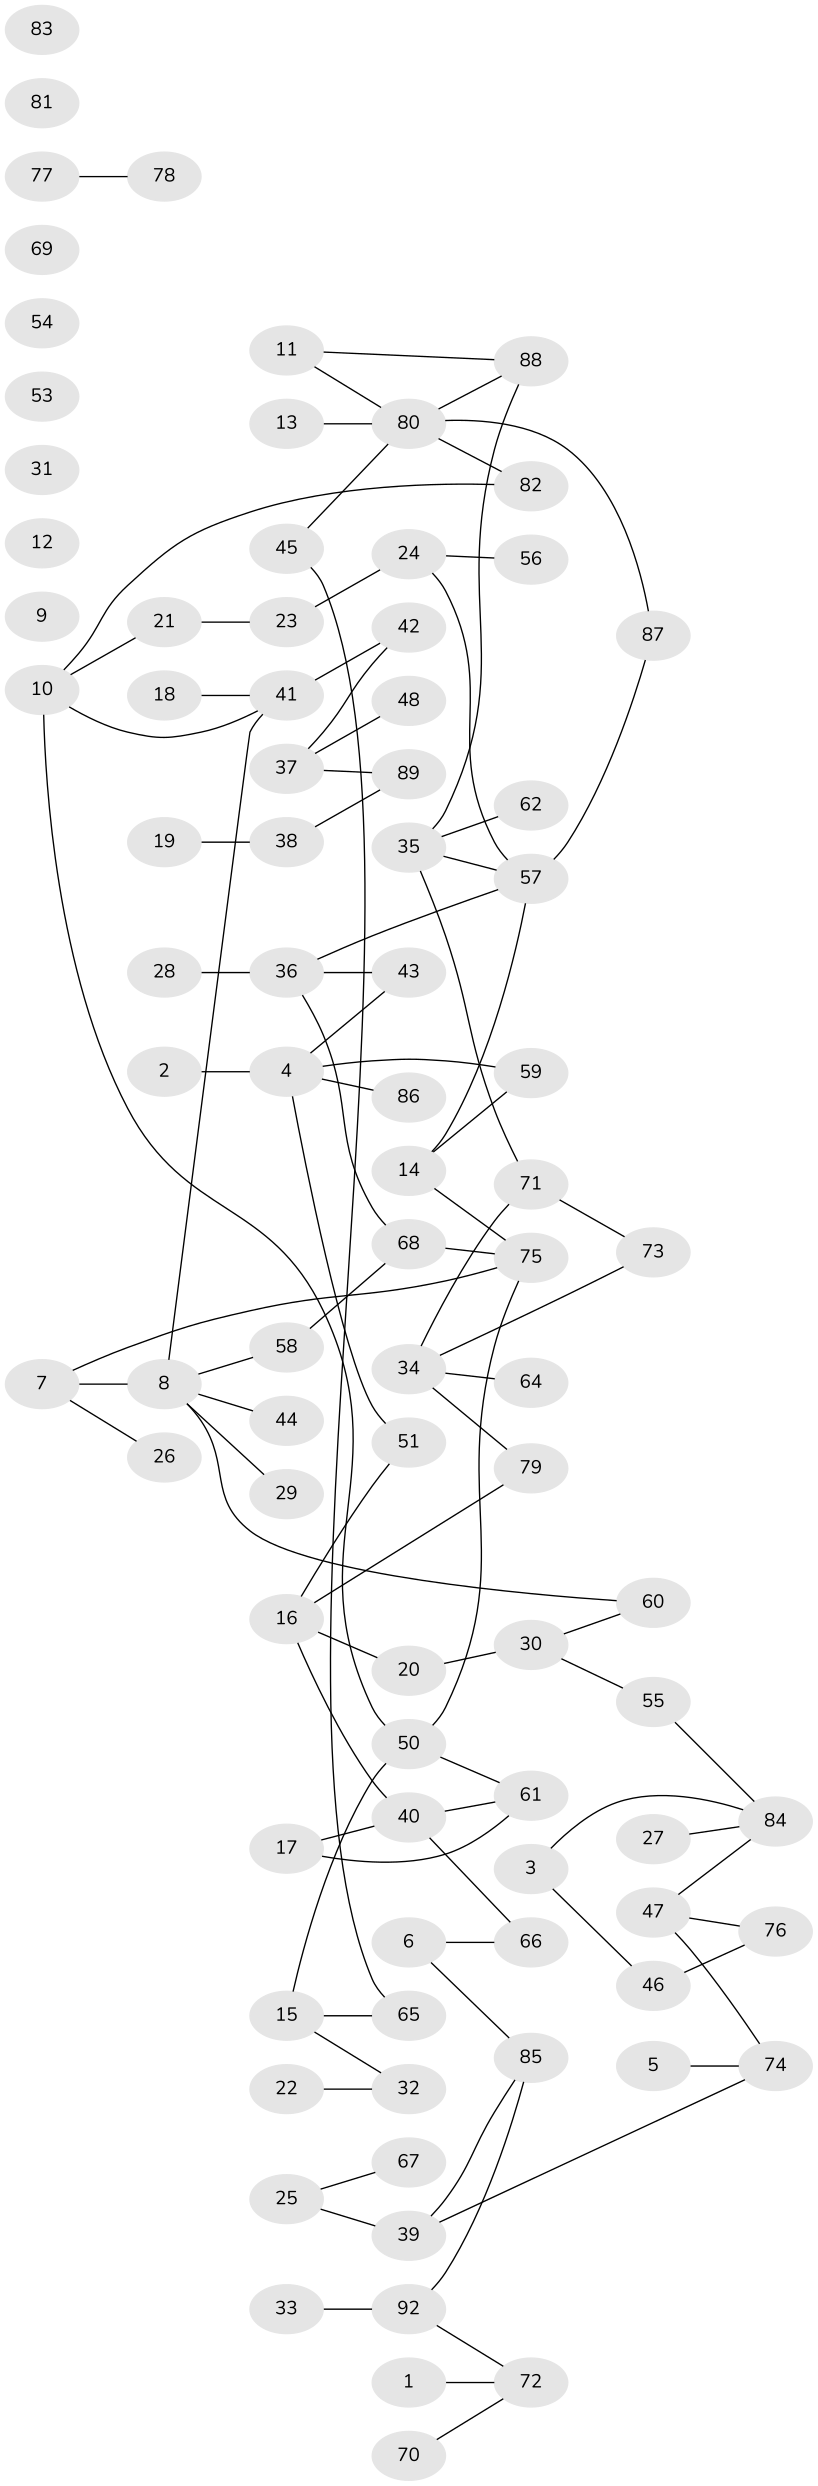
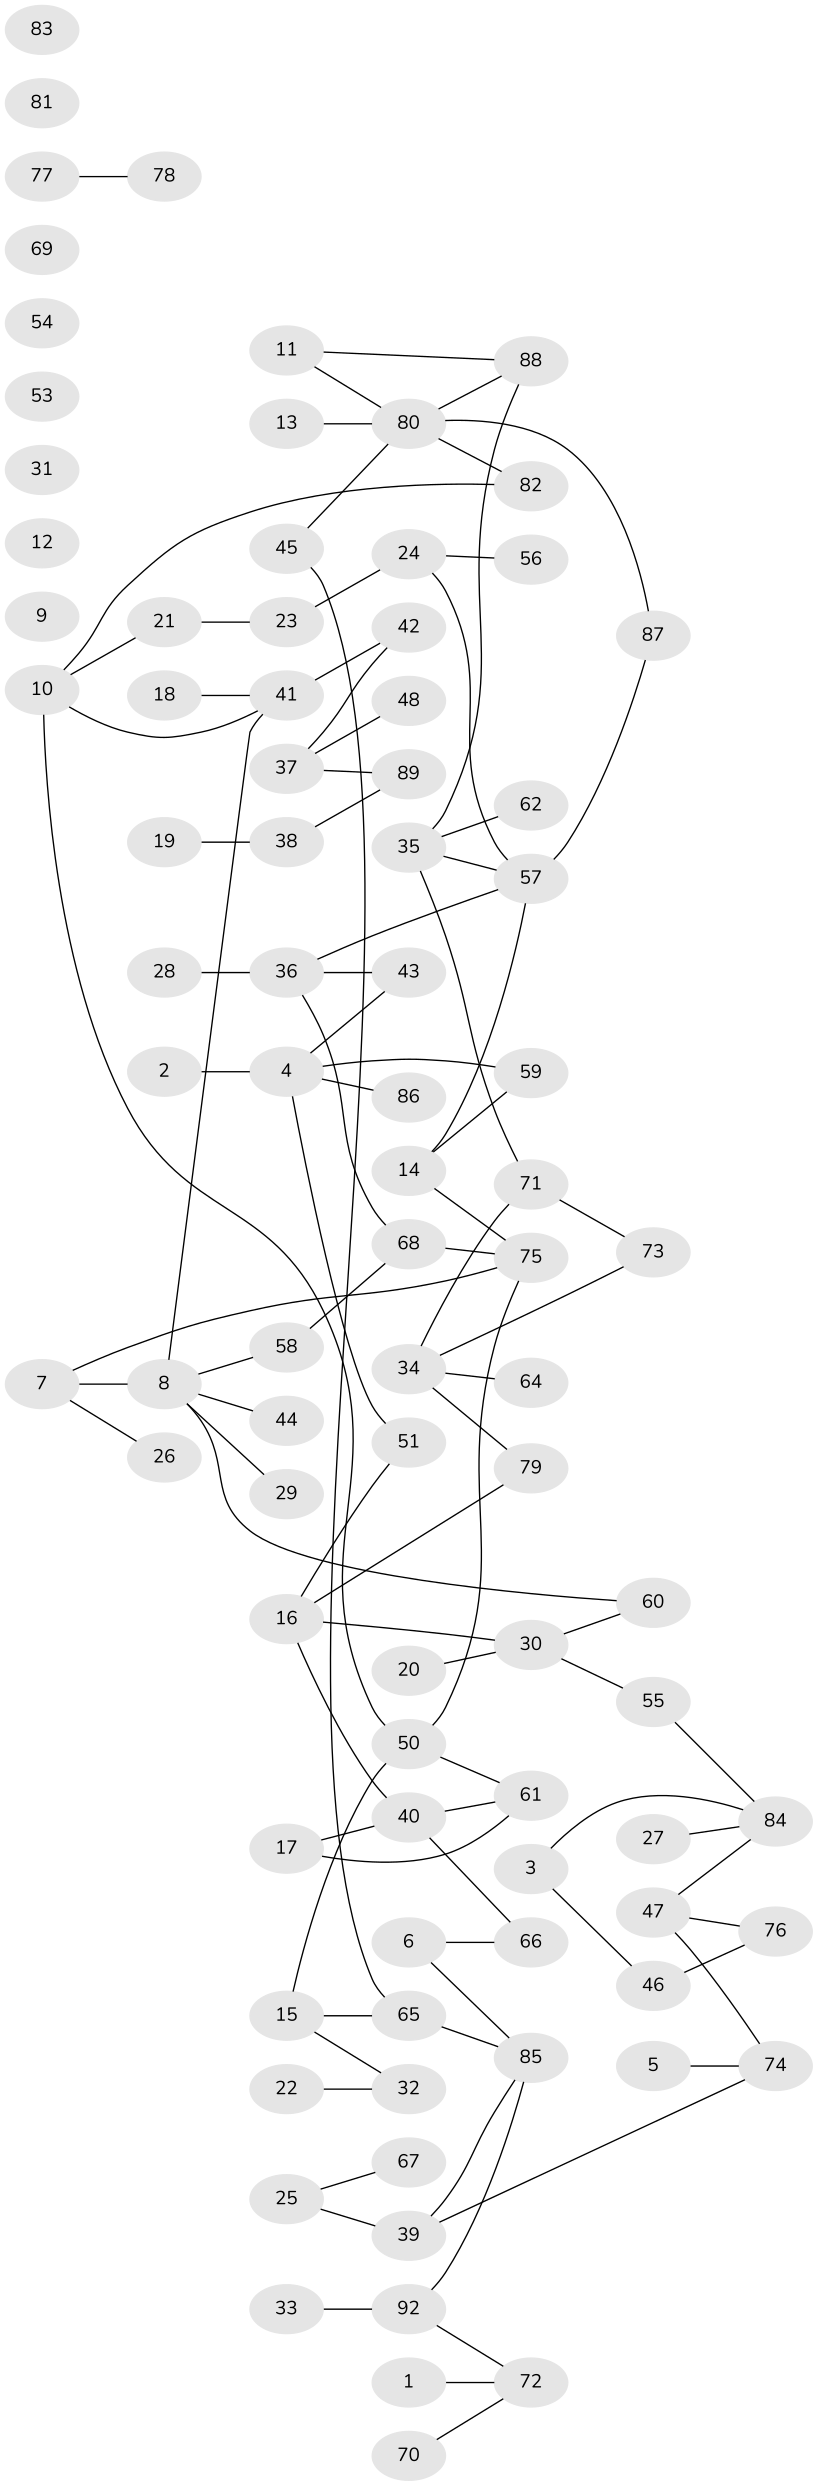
edge "16" -- "20": now "16" -- "30"
edge "65" -- "85": added
